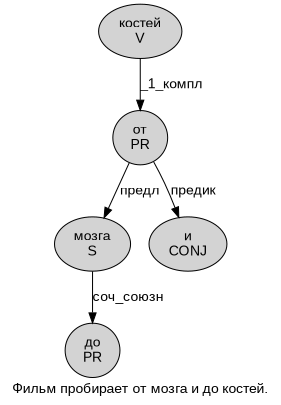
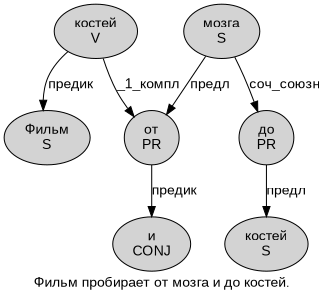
node "Фильм S": added
edge "от PR" -> "мозга S": reversed
node "костей S": added
